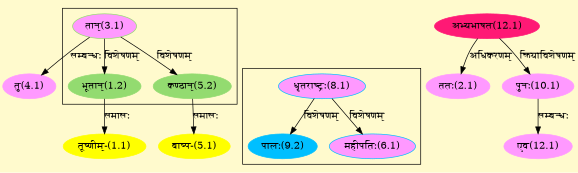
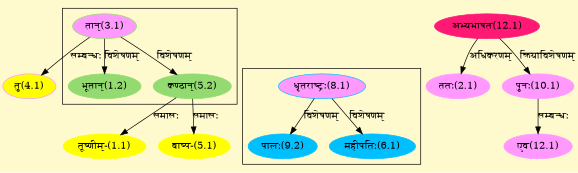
node "तु(4.1)": fillcolor #ff99ff -> #ffff00
edge "भूतान्(1.2)" -> "तूष्णीम्-(1.1)": now "कण्ठान्(5.2)" -> "तूष्णीम्-(1.1)"
node "महीपतिः(6.1)": fillcolor #ff99ff -> #00bfff
